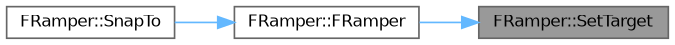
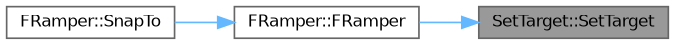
node "FRamper::SetTarget": label "FRamper::SetTarget" -> "SetTarget::SetTarget"
